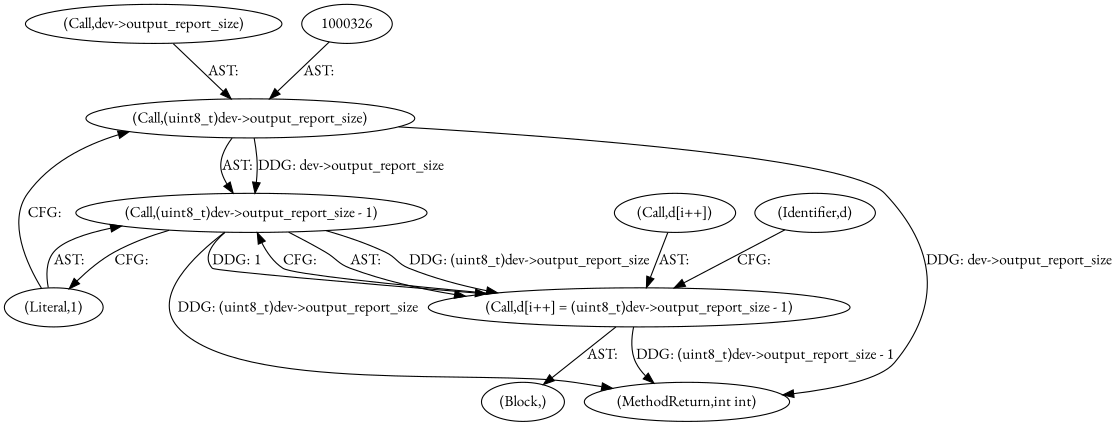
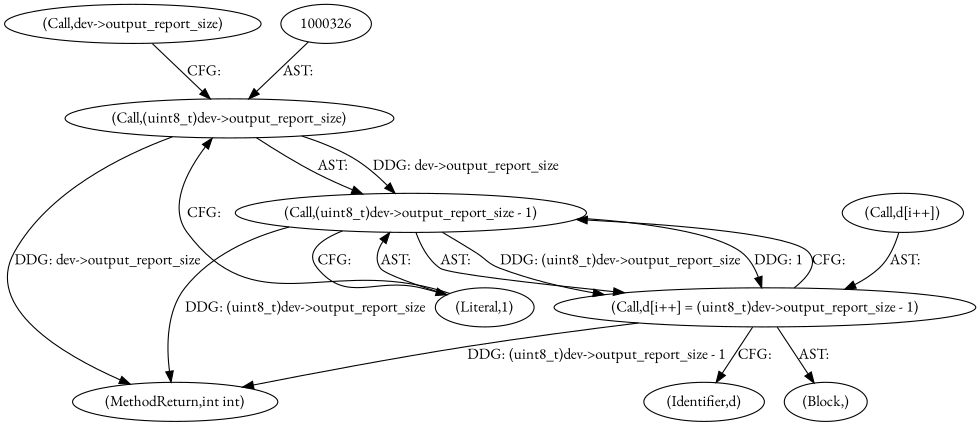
edge "(Call,dev->output_report_size)" -> "(Call,(uint8_t)dev->output_report_size)": label "AST: " -> "CFG: "
edge "(Identifier,d)" -> "(Call,d[i++] = (uint8_t)dev->output_report_size - 1)": reversed
